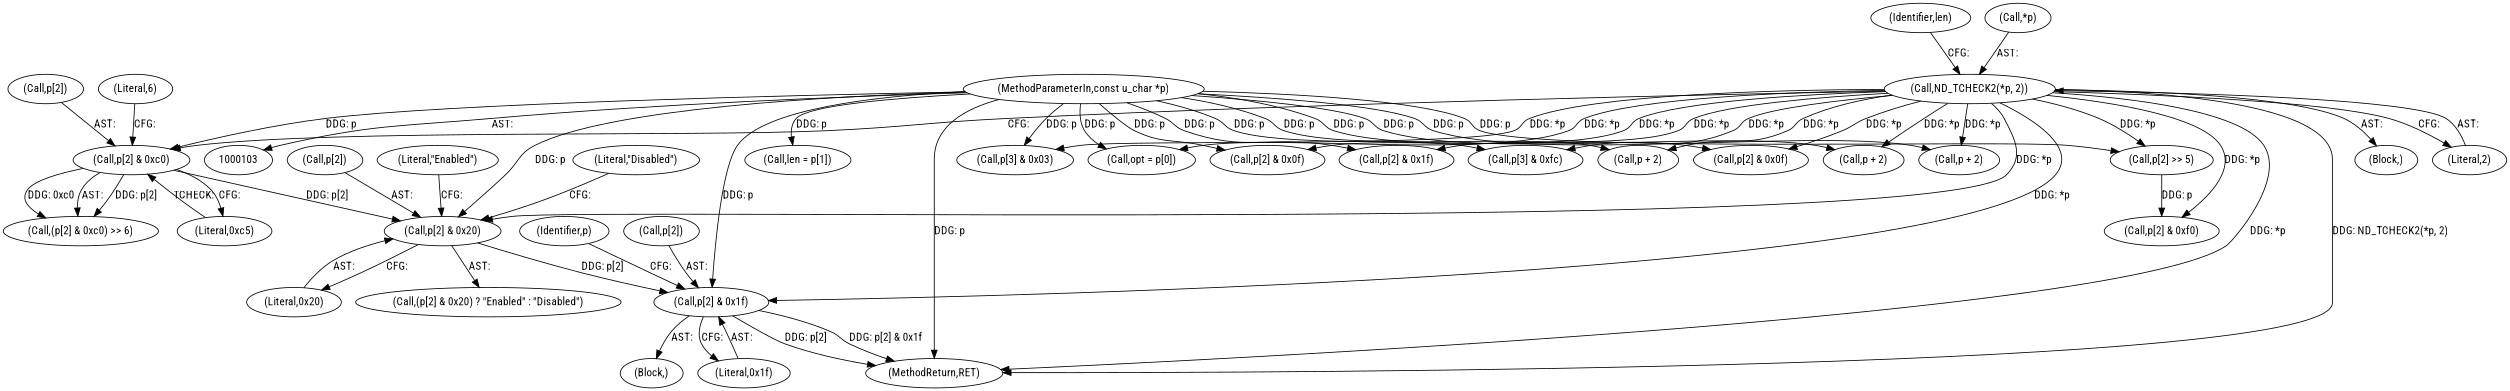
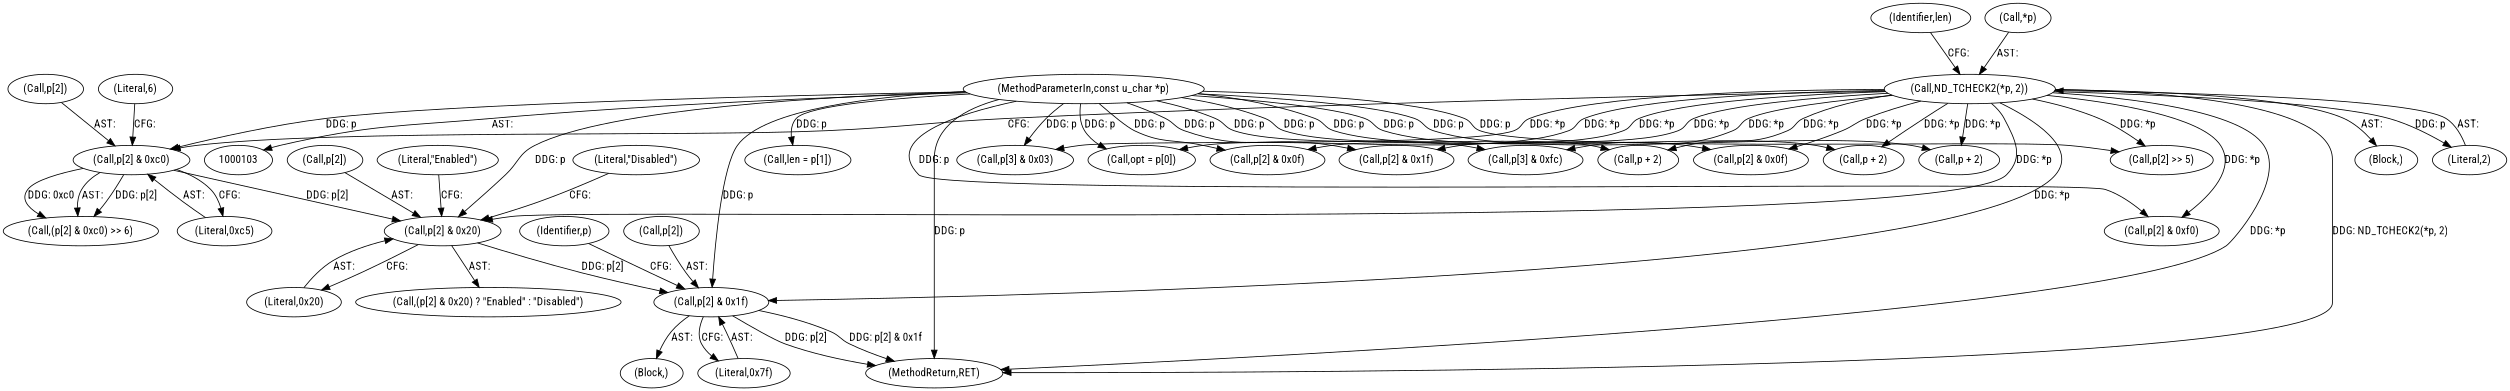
edge "(Call,ND_TCHECK2(*p, 2))" -> "(Literal,2)": label "CFG: " -> "DDG: p"
edge "(Call,p[2] >> 5)" -> "(Call,p[2] & 0xf0)": now "(MethodParameterIn,const u_char *p)" -> "(Call,p[2] & 0xf0)"
edge "(Literal,0xc5)" -> "(Call,p[2] & 0xc0)": label "TCHECK: " -> "AST: "
node "(Literal,0x1f)": label "(Literal,0x1f)" -> "(Literal,0x7f)"
